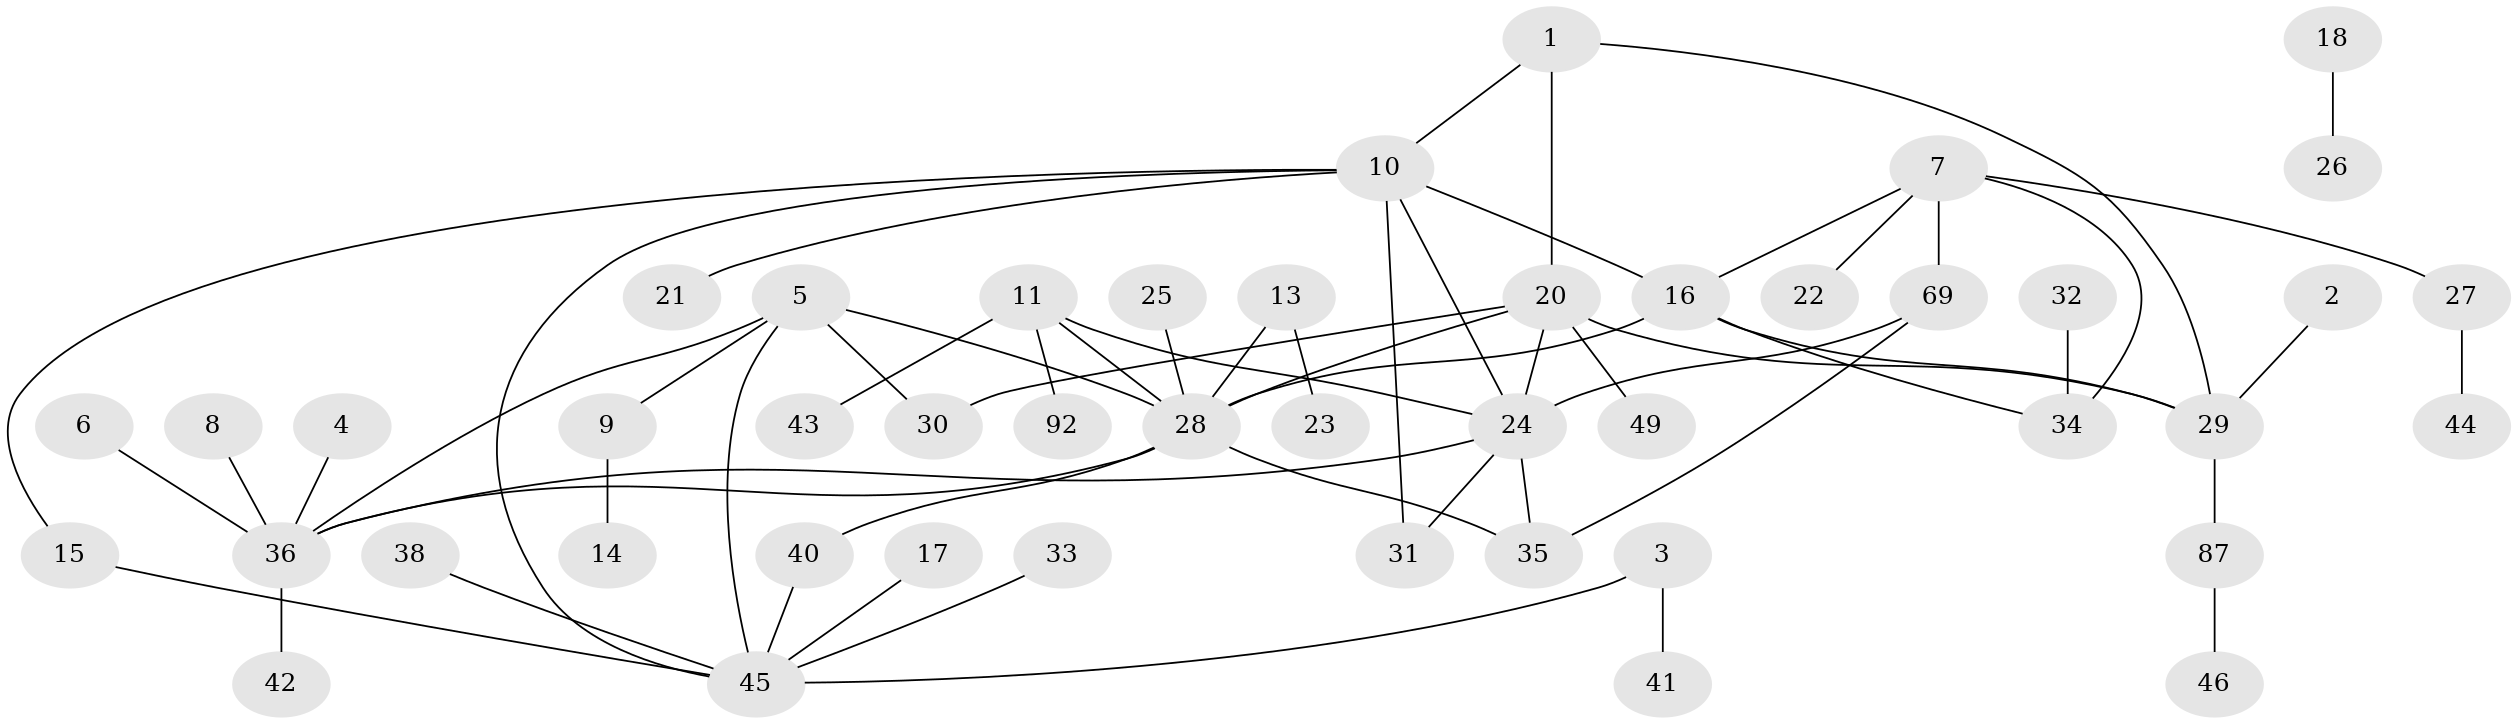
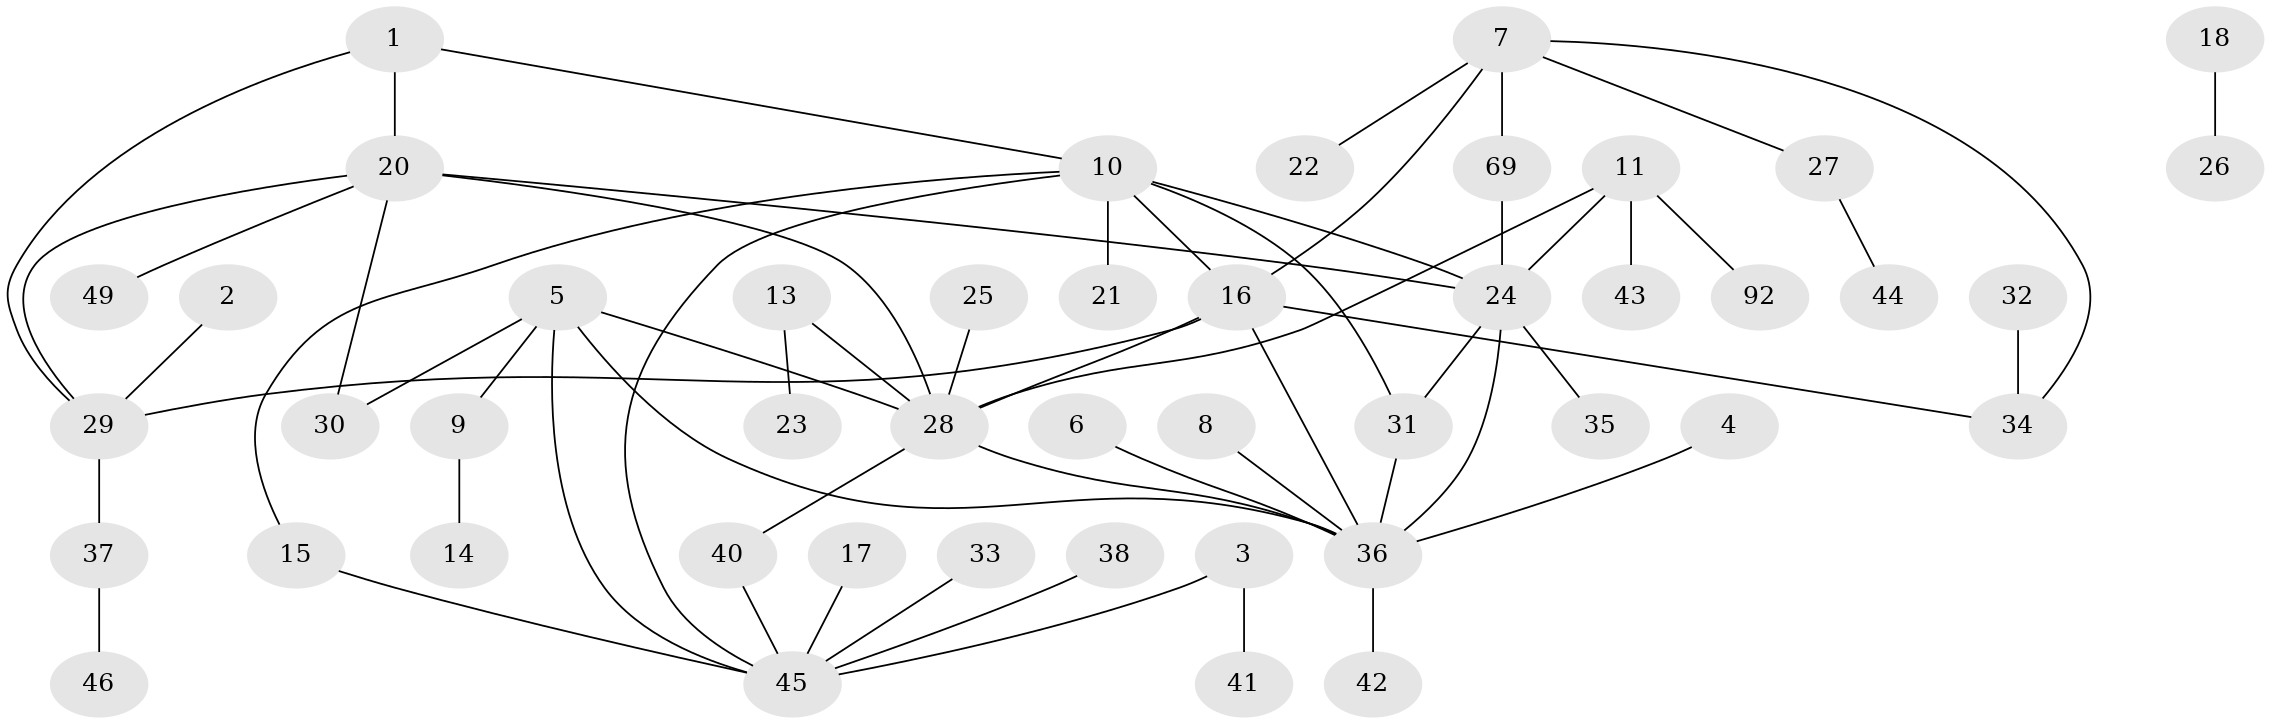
edge "16" -- "36": added
edge "69" -- "35": removed
edge "28" -- "35": removed
edge "31" -- "36": added
node "87": label "87" -> "37"
